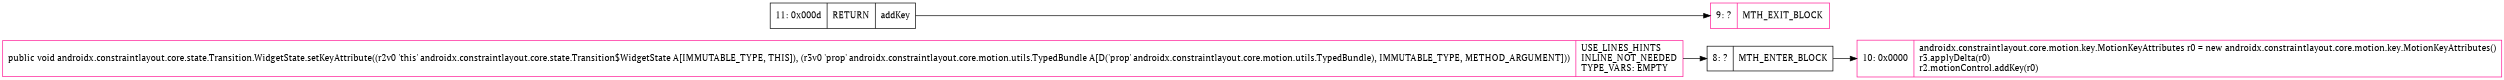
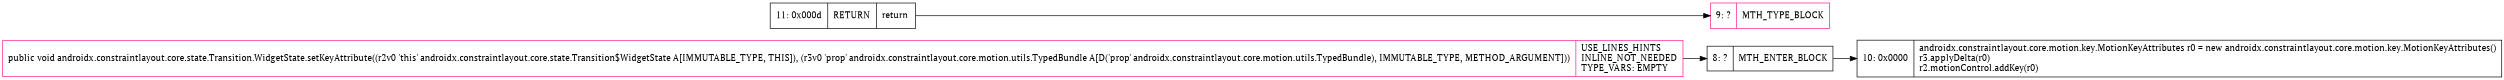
node "11: 0x000d": text "addKey" -> "return"
node "9: ?": text "MTH_EXIT_BLOCK" -> "MTH_TYPE_BLOCK"
node "10: 0x0000": color deeppink -> black
